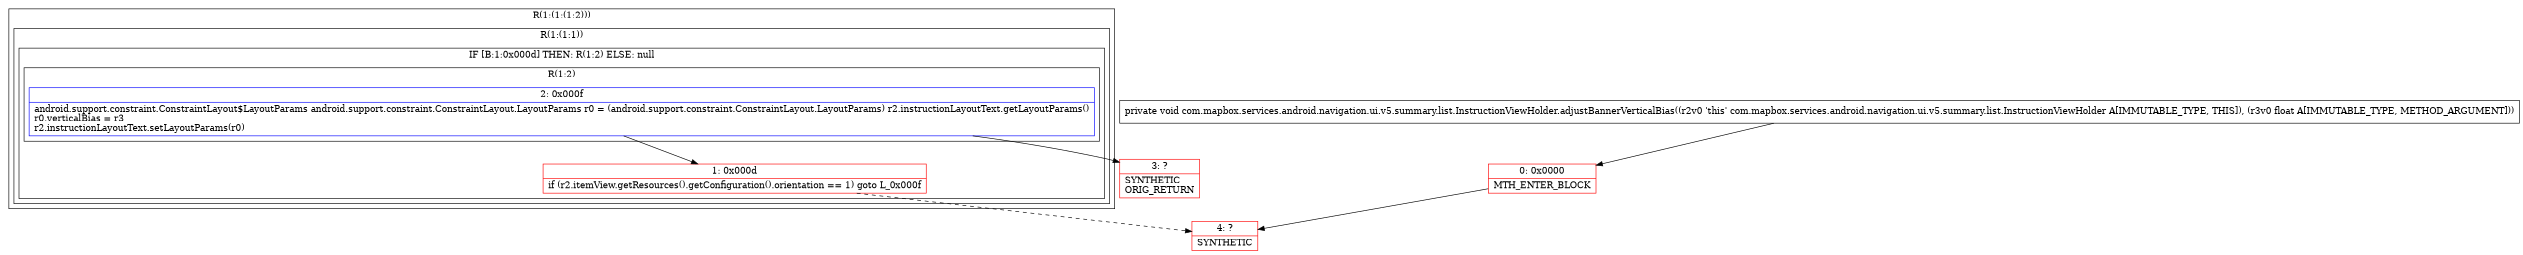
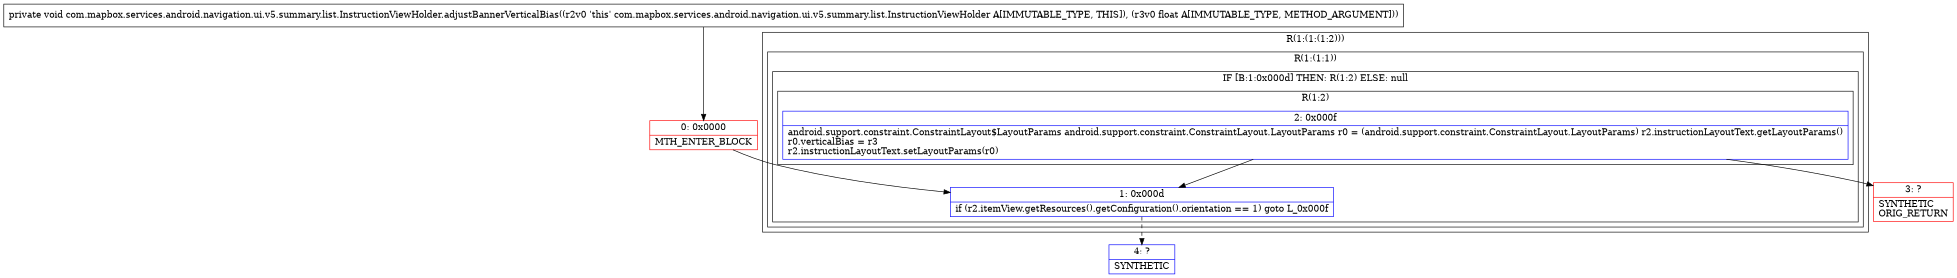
node "1: 0x000d": color red -> blue
edge "0: 0x0000" -> "4: ?": now "0: 0x0000" -> "1: 0x000d"
node "4: ?": color red -> blue
